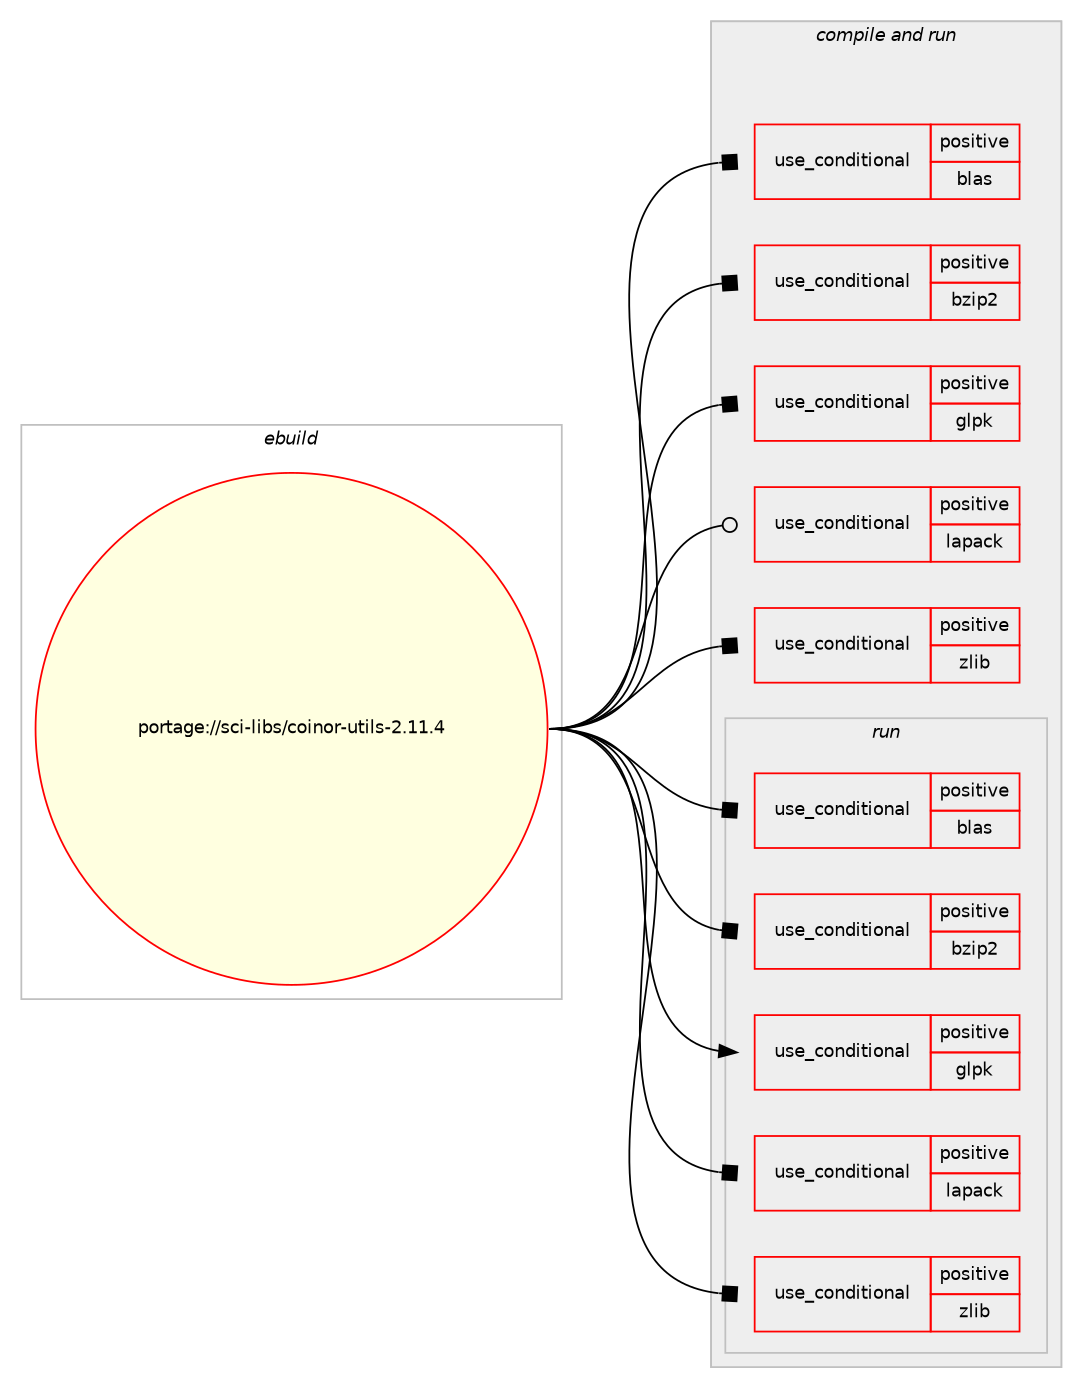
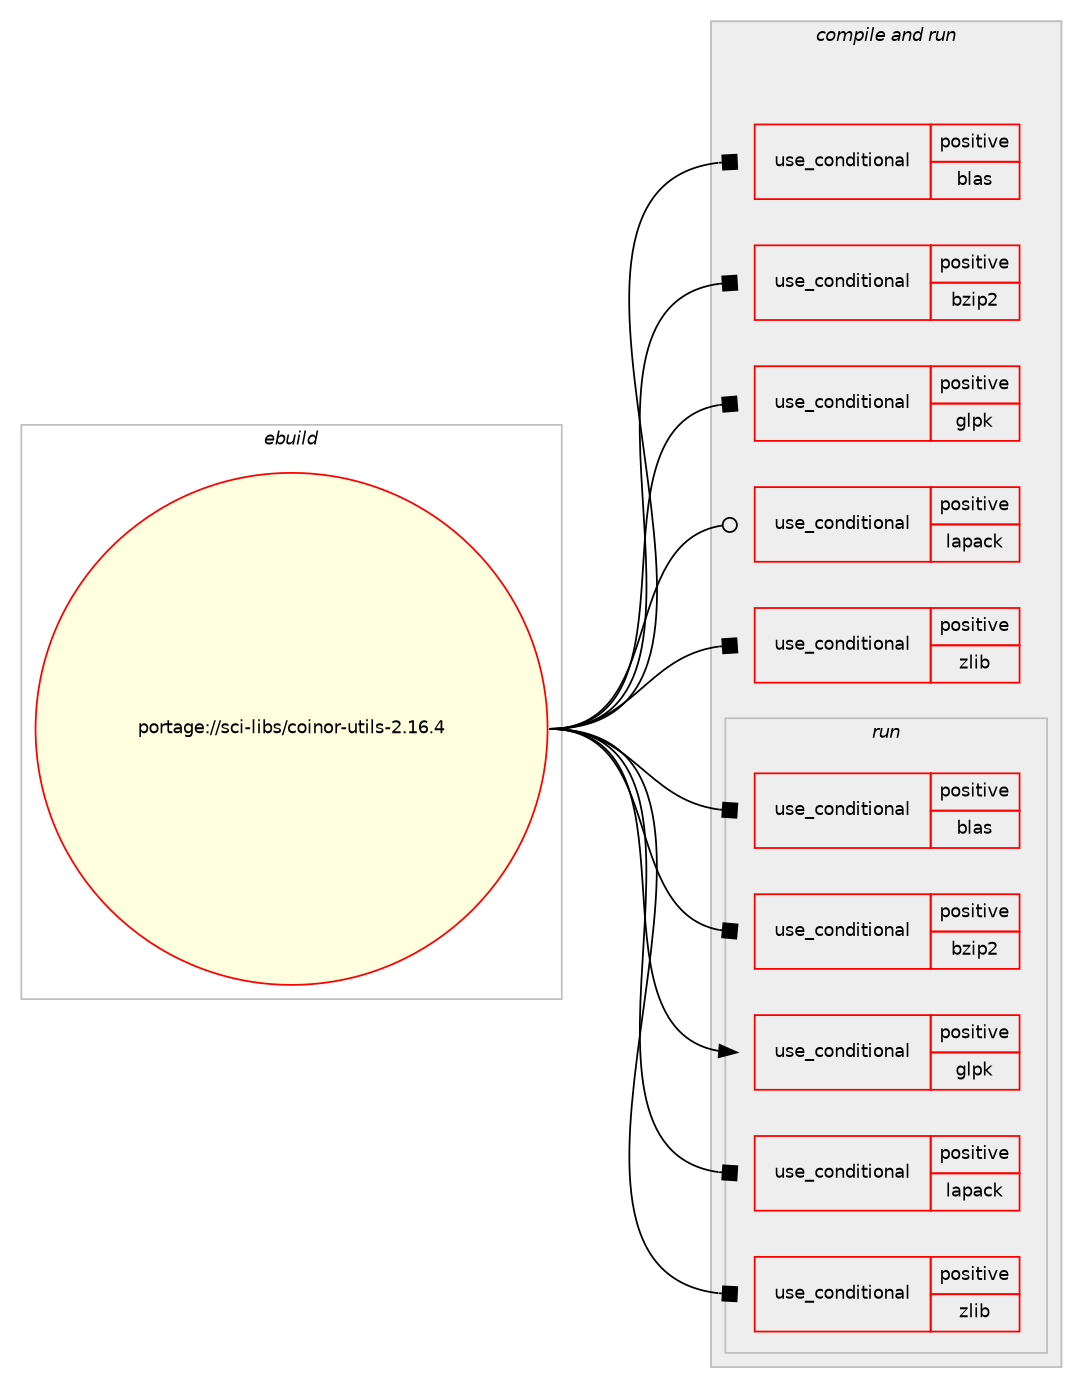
node "portage://sci-libs/coinor-utils-2.11.4": label "portage://sci-libs/coinor-utils-2.11.4" -> "portage://sci-libs/coinor-utils-2.16.4"
